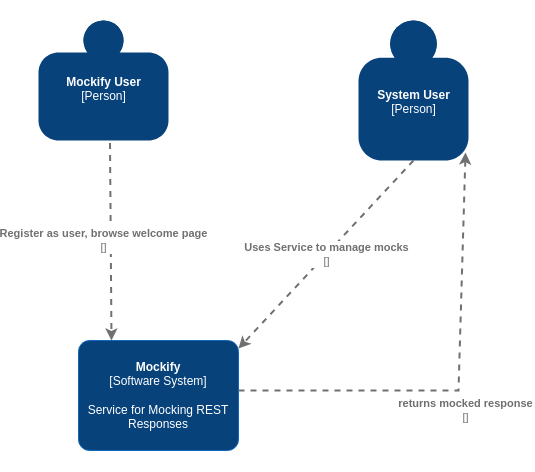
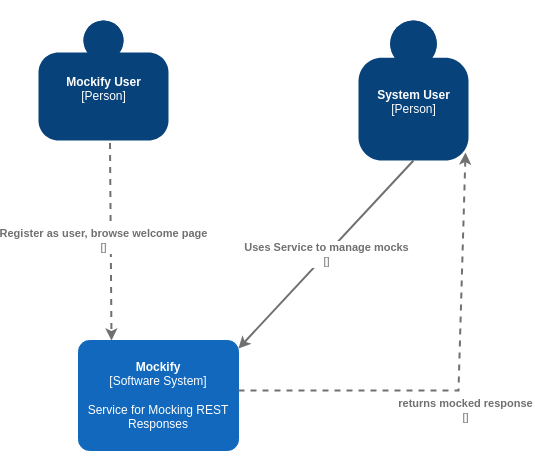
edge "System User [Person]" -> "Mockify [Software System] Service for Mocking REST Responses": style dashed -> solid
node "Mockify [Software System] Service for Mocking REST Responses": fillcolor #08427b -> #1168bd
